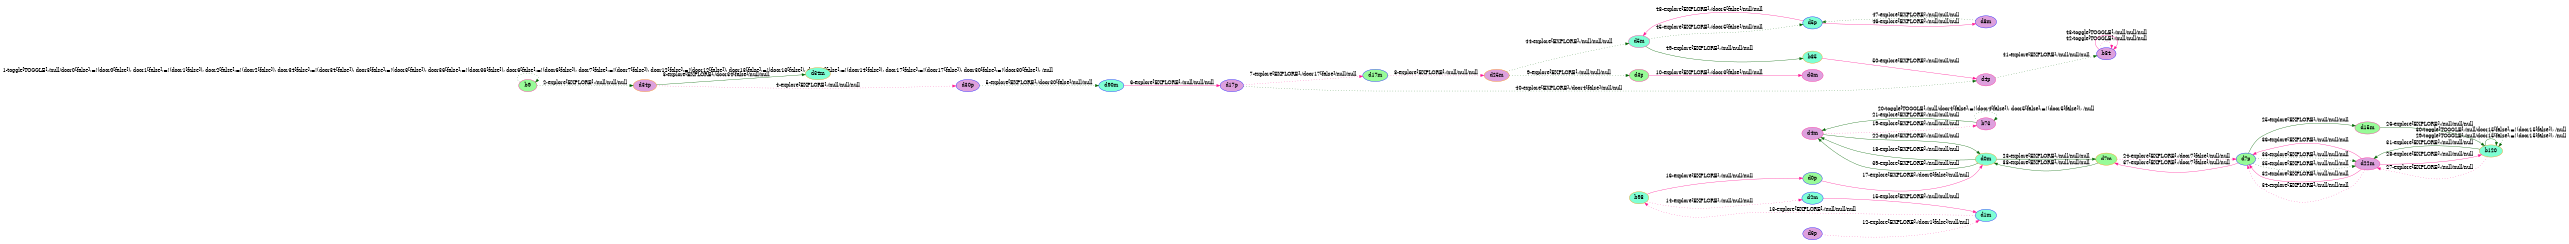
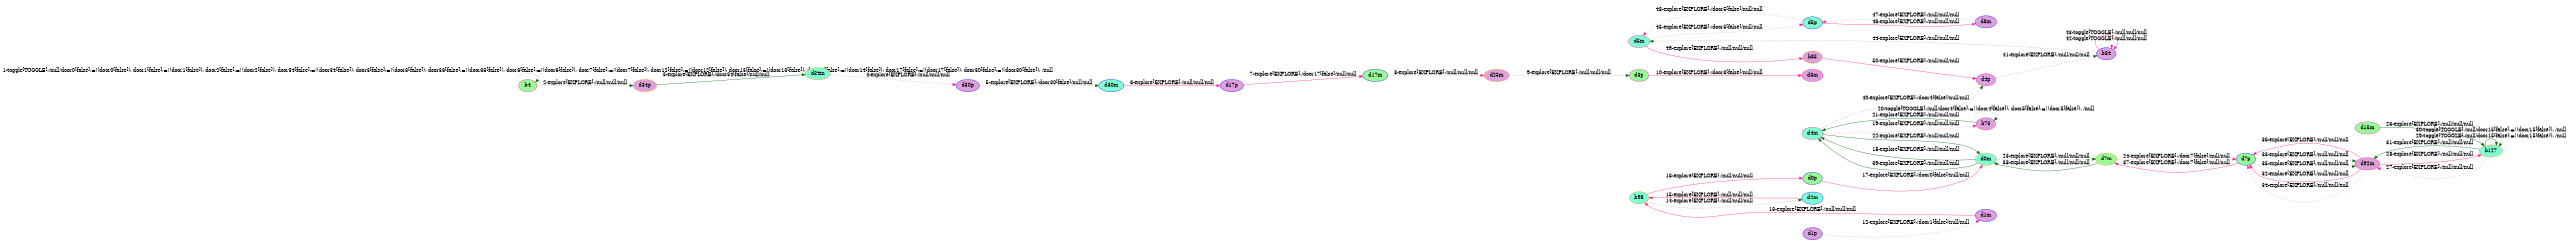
edge "d5p" -> "d5m": style solid -> dotted
edge "d8m" -> "d5p": color darkgreen -> deeppink
edge "d5m" -> "d5p": color darkgreen -> deeppink
edge "d25m" -> "d5m": now "b84" -> "d5m"
node "b85": fillcolor aquamarine -> plum
edge "d5m" -> "b85": color darkgreen -> deeppink
edge "d17p" -> "d17m": style dotted -> solid
node "b9": label "b9" -> "b4"
node "d90m": label "d90m" -> "d30m"
edge "d34p" -> "d30p": now "d34m" -> "d30p"
edge "d17p" -> "d4p": now "d4m" -> "d4p"
edge "d7p" -> "d15m": removed, label "25-explore[EXPLORE];/null/null/null"
node "d4m": fillcolor plum -> aquamarine
node "b120": label "b120" -> "b127"
edge "d0m" -> "d7m": style solid -> dotted
node "d22m": label "d22m" -> "d92m"
edge "d2m" -> "d1m": now "d2m" -> "b98"
edge "b98" -> "d2m": color deeppink -> darkgreen
edge "d1m" -> "b98": style dotted -> solid
node "d1m": fillcolor aquamarine -> plum
node "d6p": label "d6p" -> "d1p"
